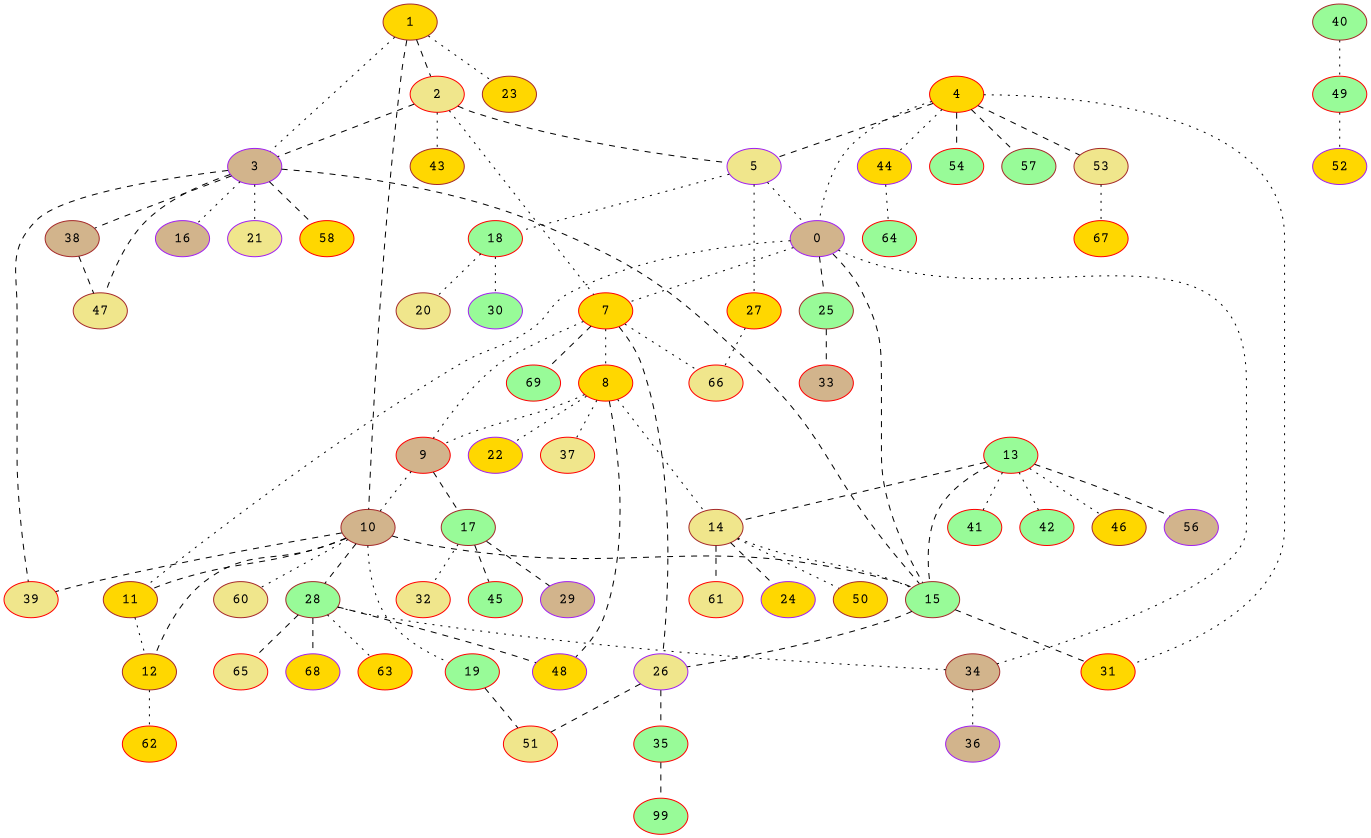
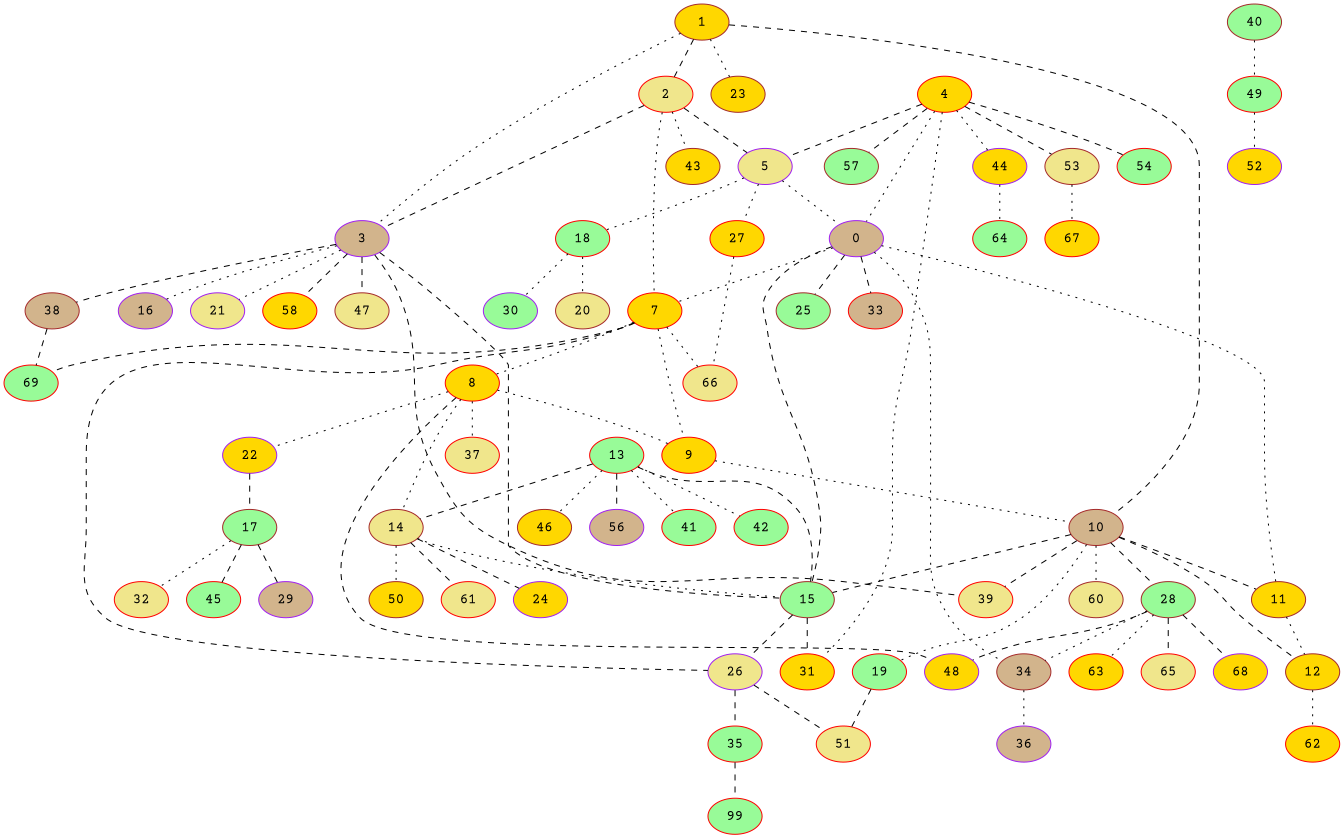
edge "38" -- "47": now "38" -- "69"
edge "25" -- "33": now "0" -- "33"
node "9": fillcolor tan -> gold
edge "9" -- "17": now "22" -- "17"
